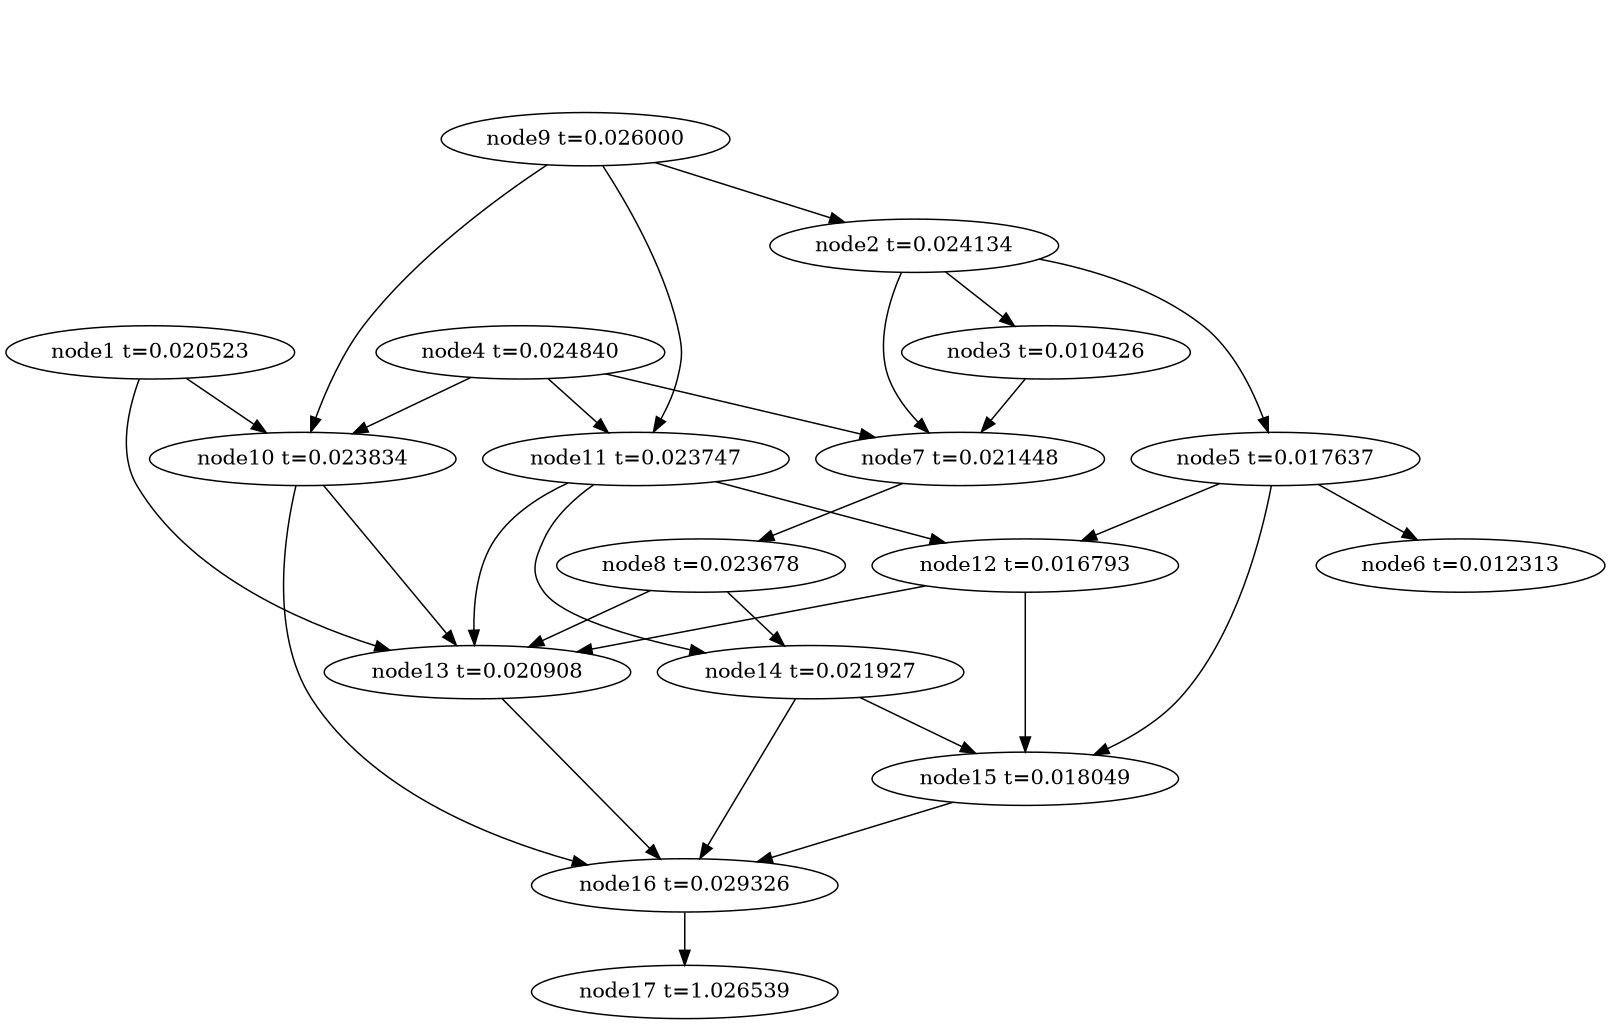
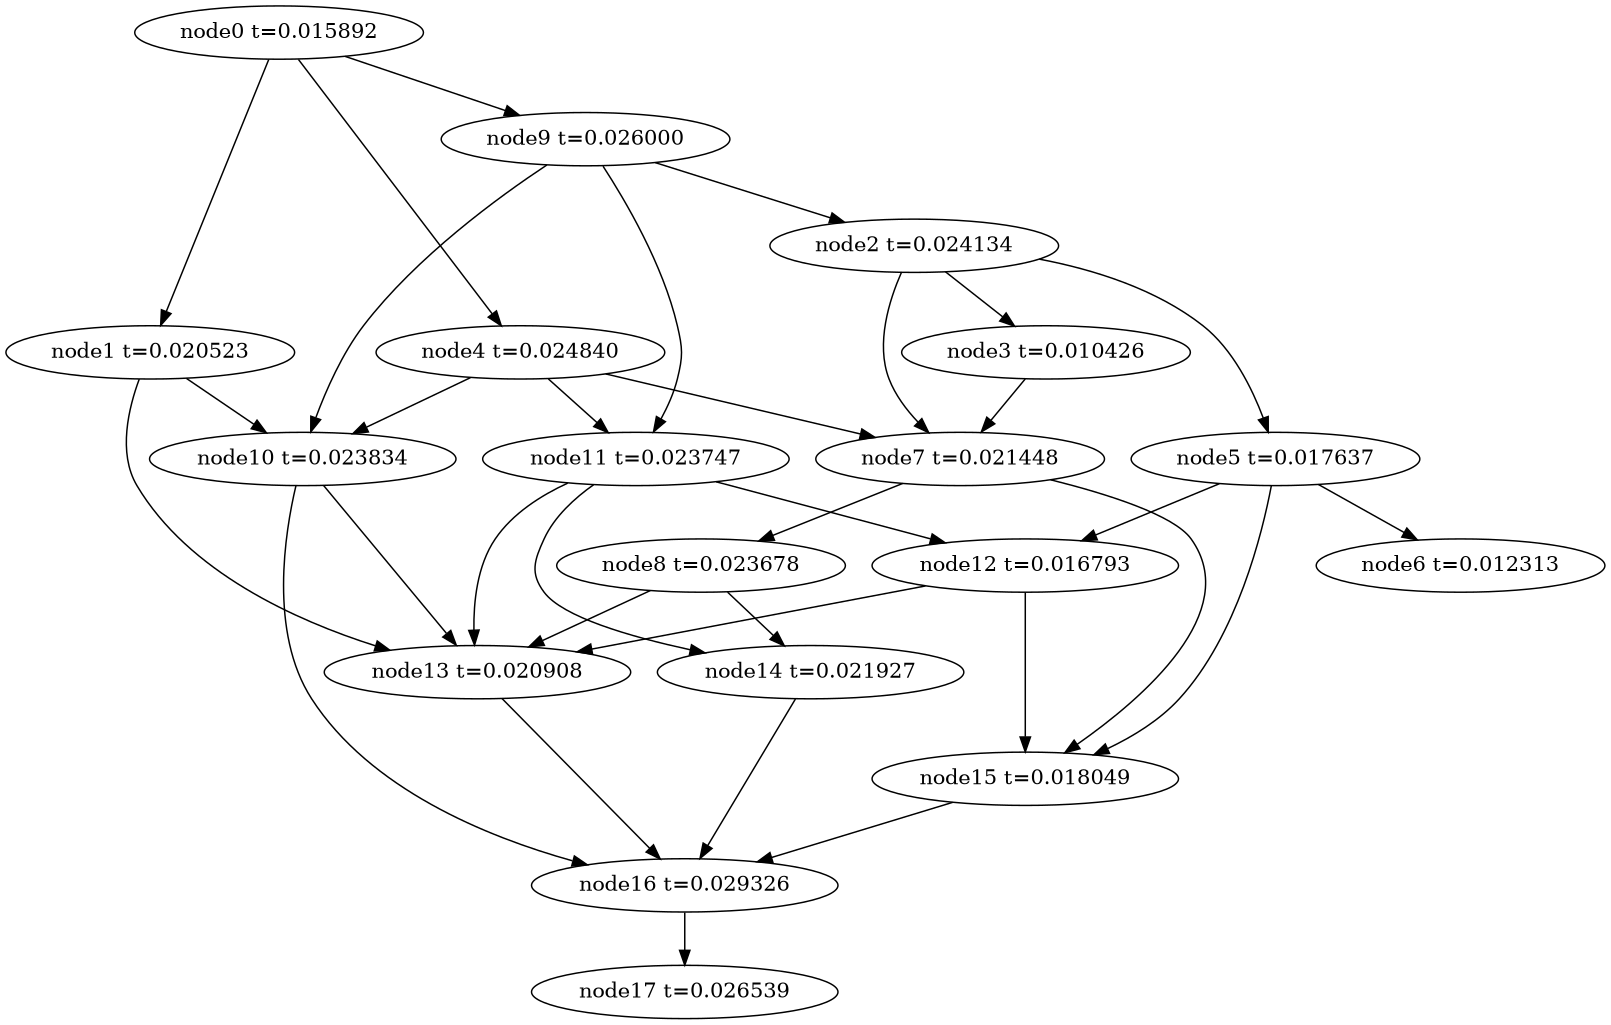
node "node0 t=0.015892": added
edge "node14 t=0.021927" -> "node15 t=0.018049": now "node7 t=0.021448" -> "node15 t=0.018049"
node "node17 t=1.026539": label "node17 t=1.026539" -> "node17 t=0.026539"
